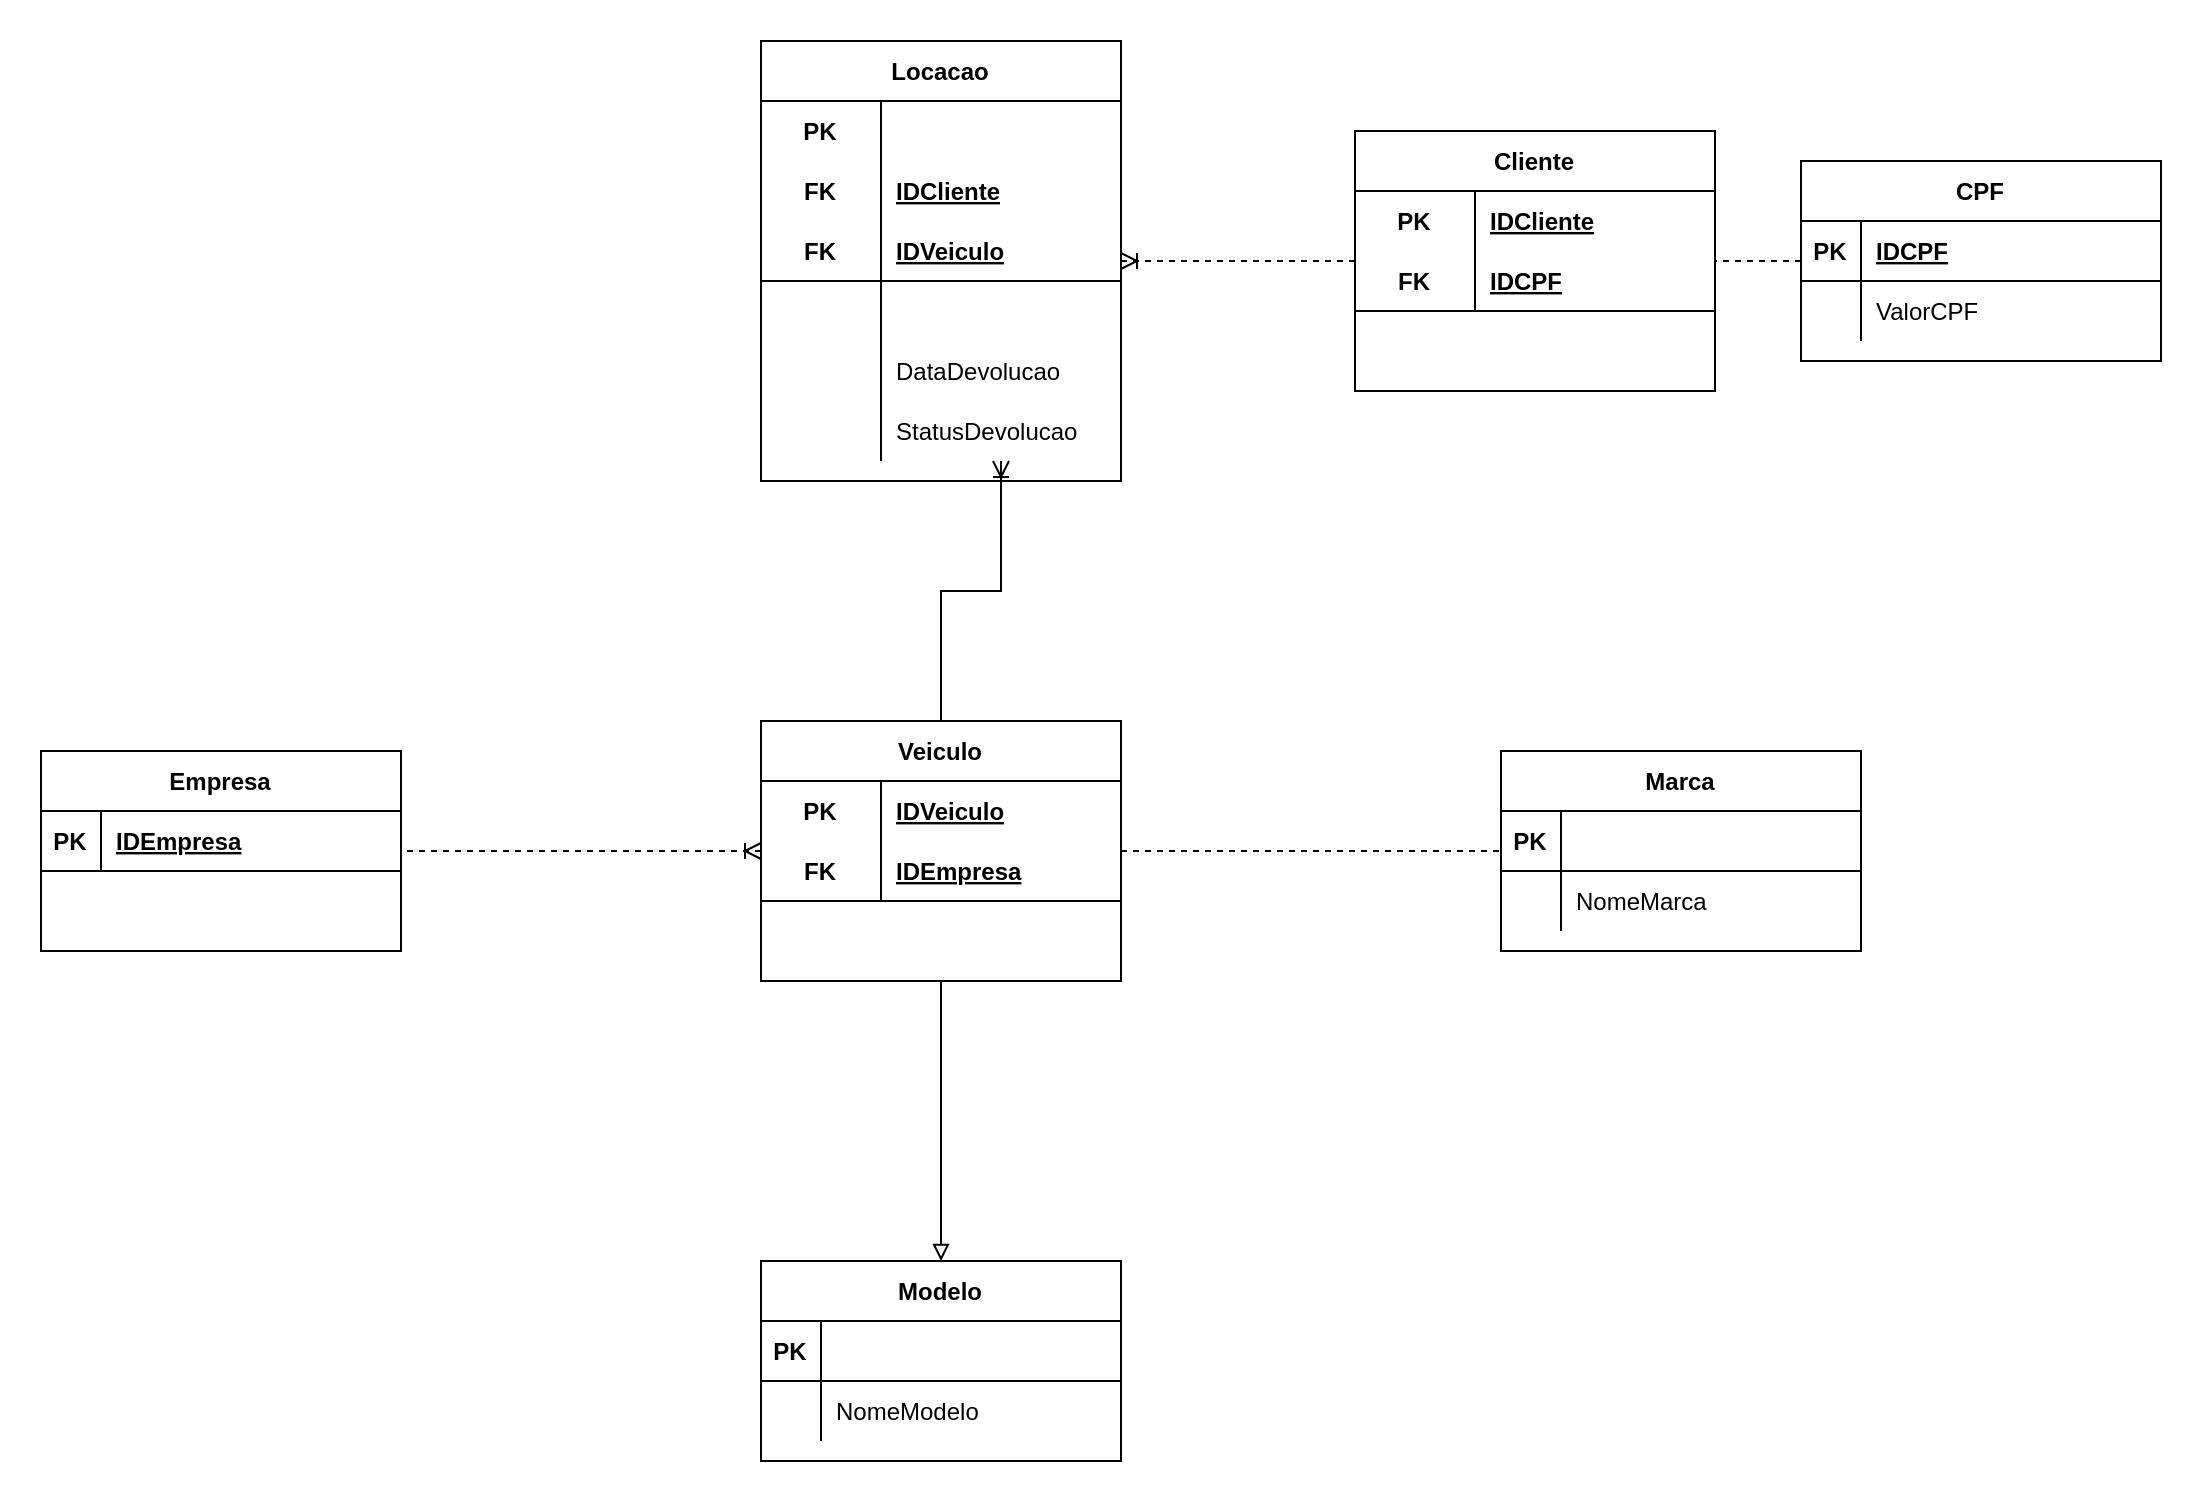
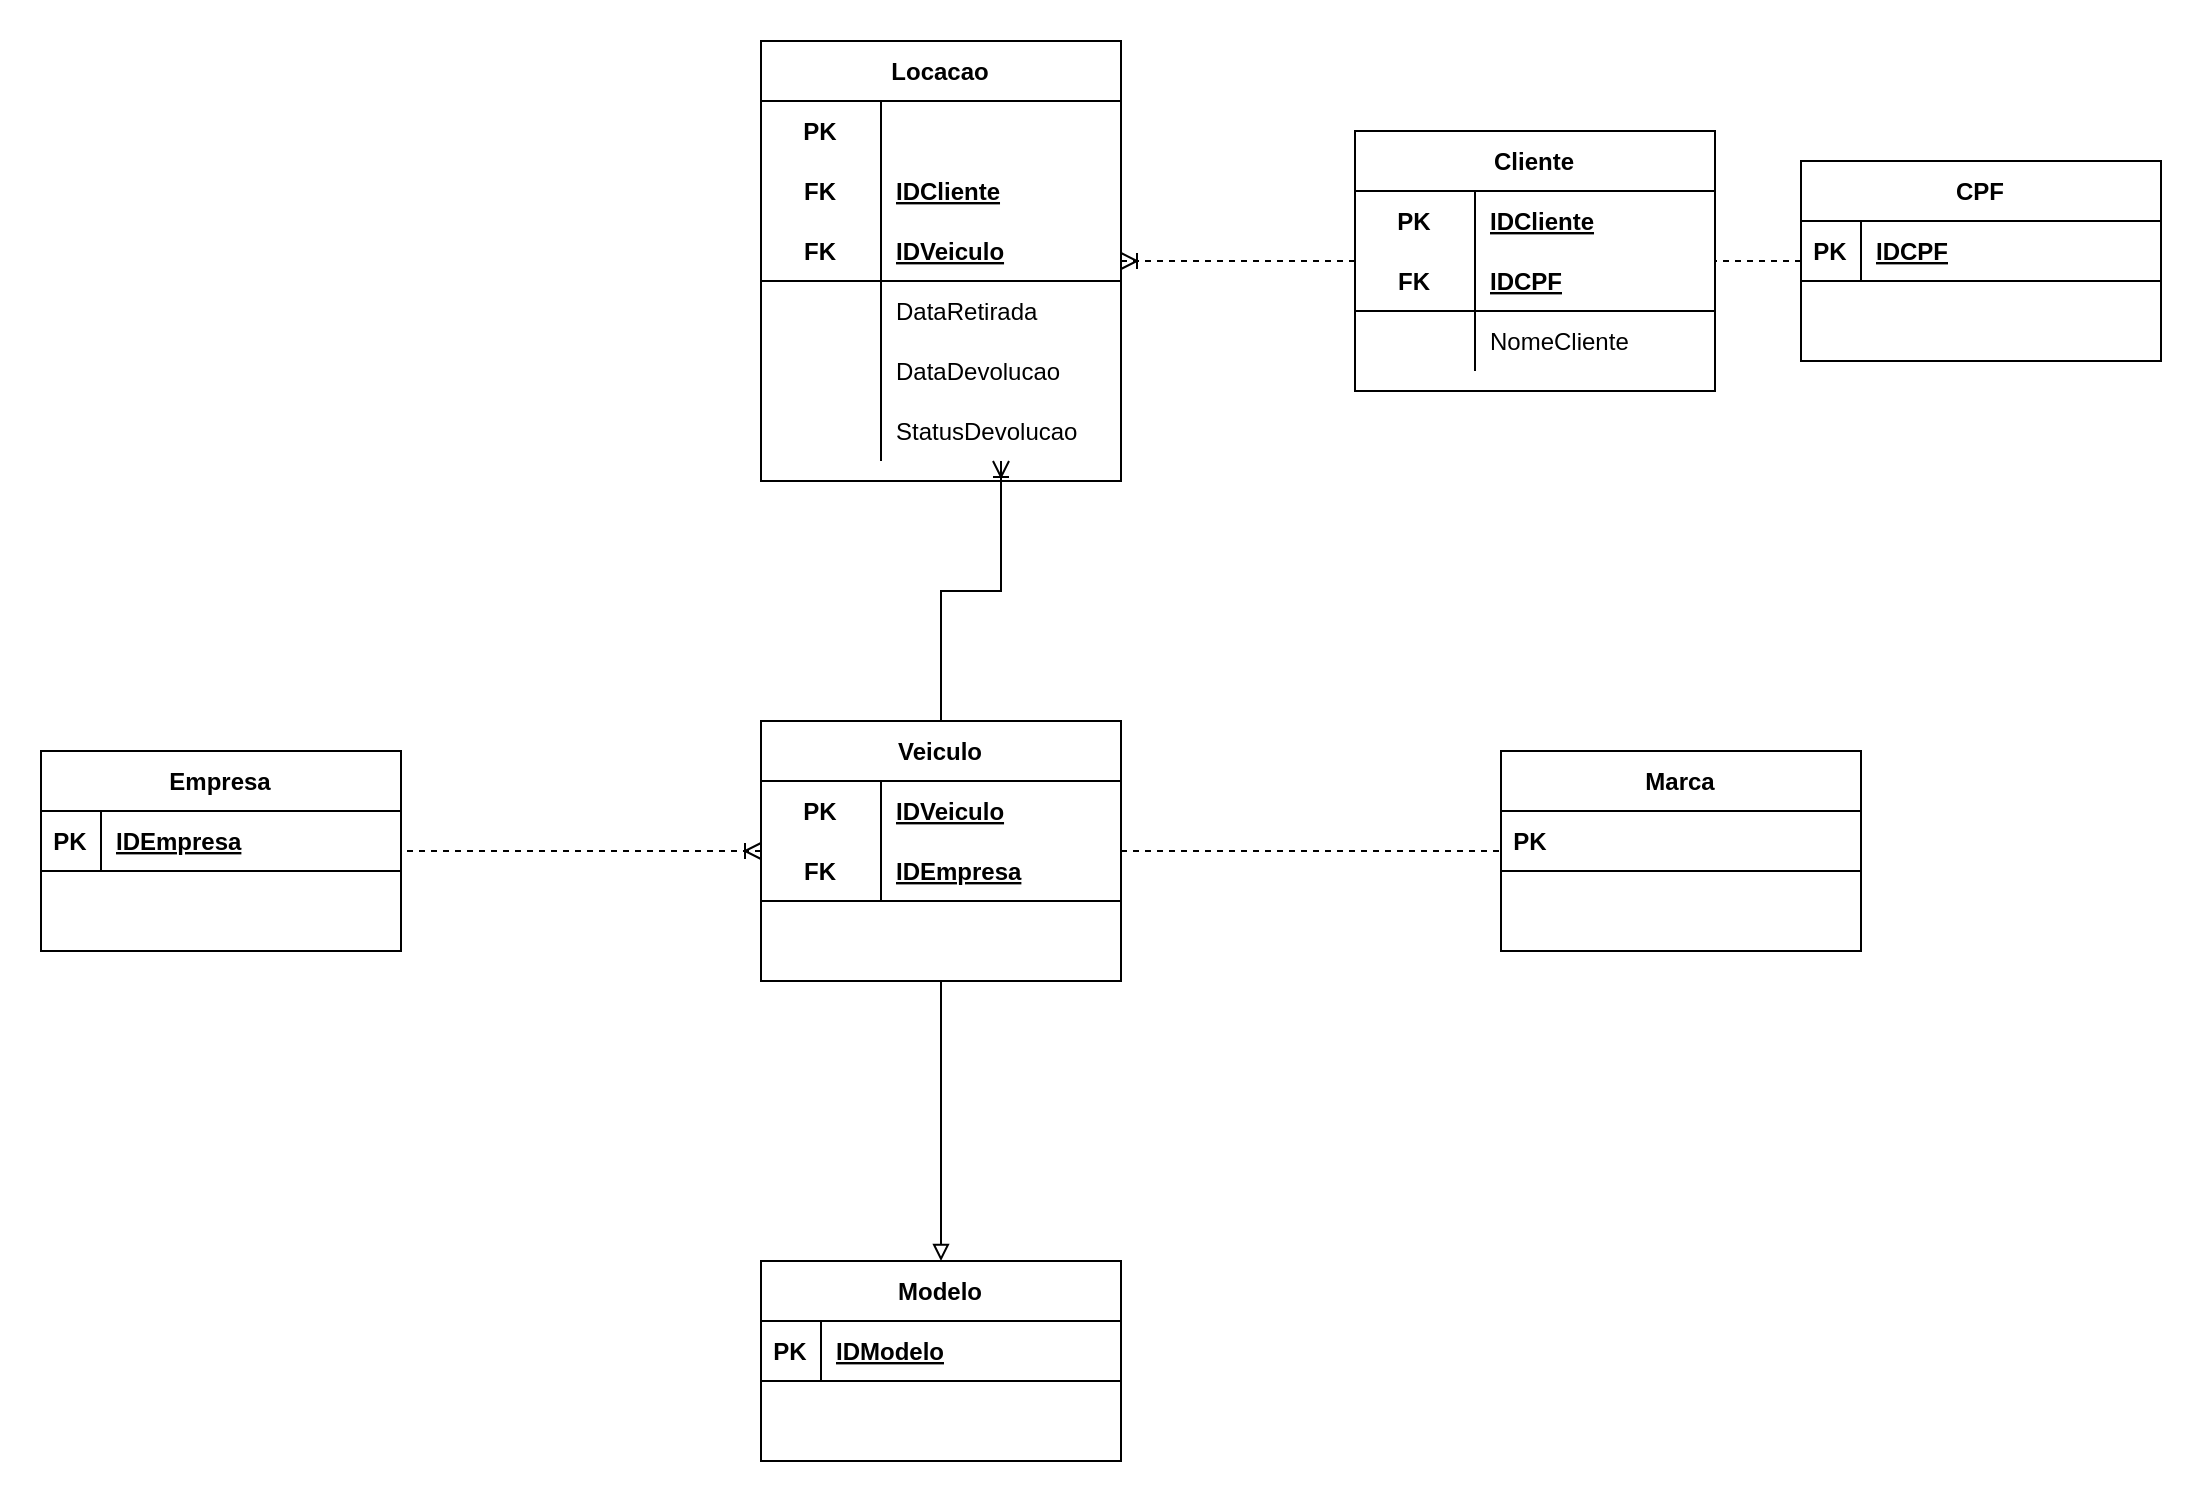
node "DataRetirada": added
node "ValorCPF": removed
node "NomeCliente": added
node "NomeMarca": removed
node "IDModelo": added
node "NomeModelo": removed
